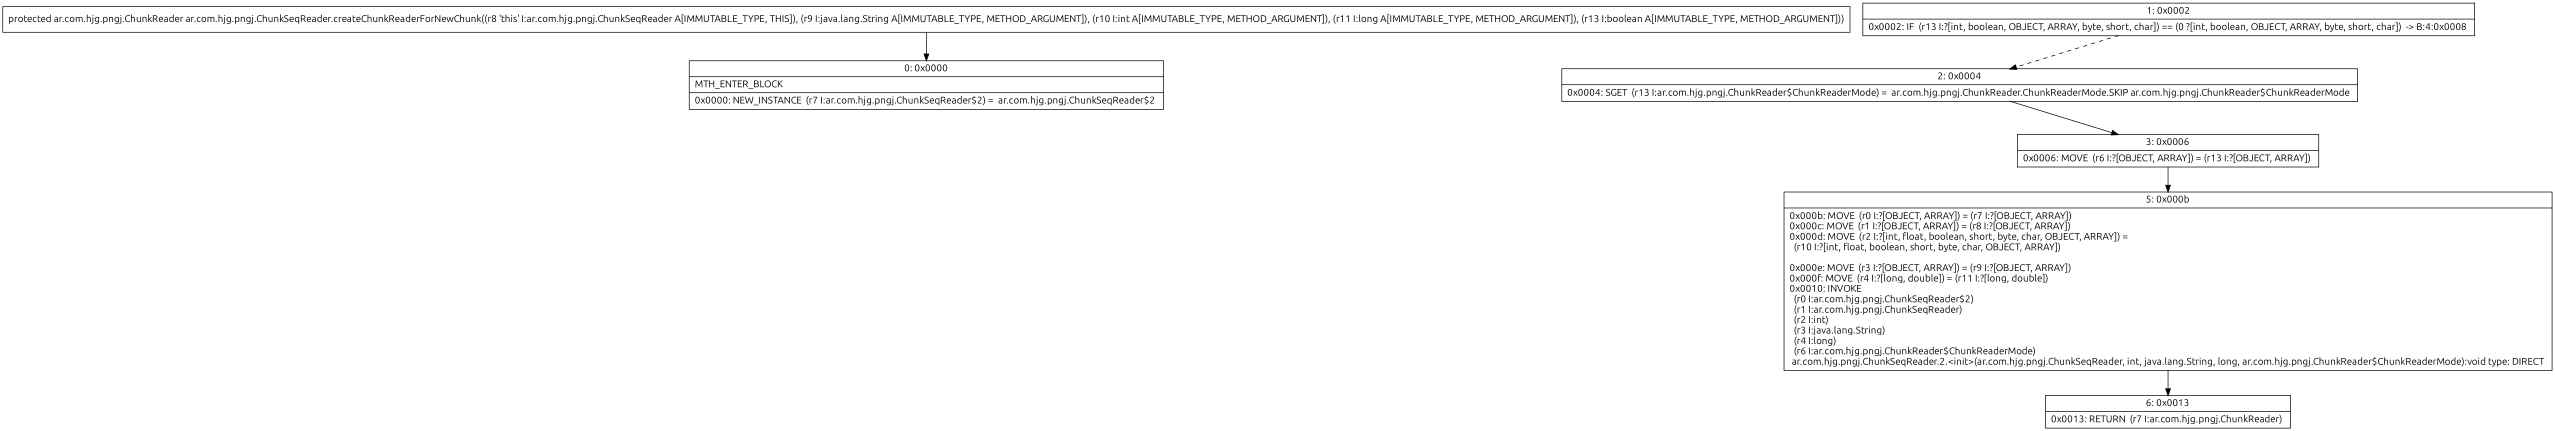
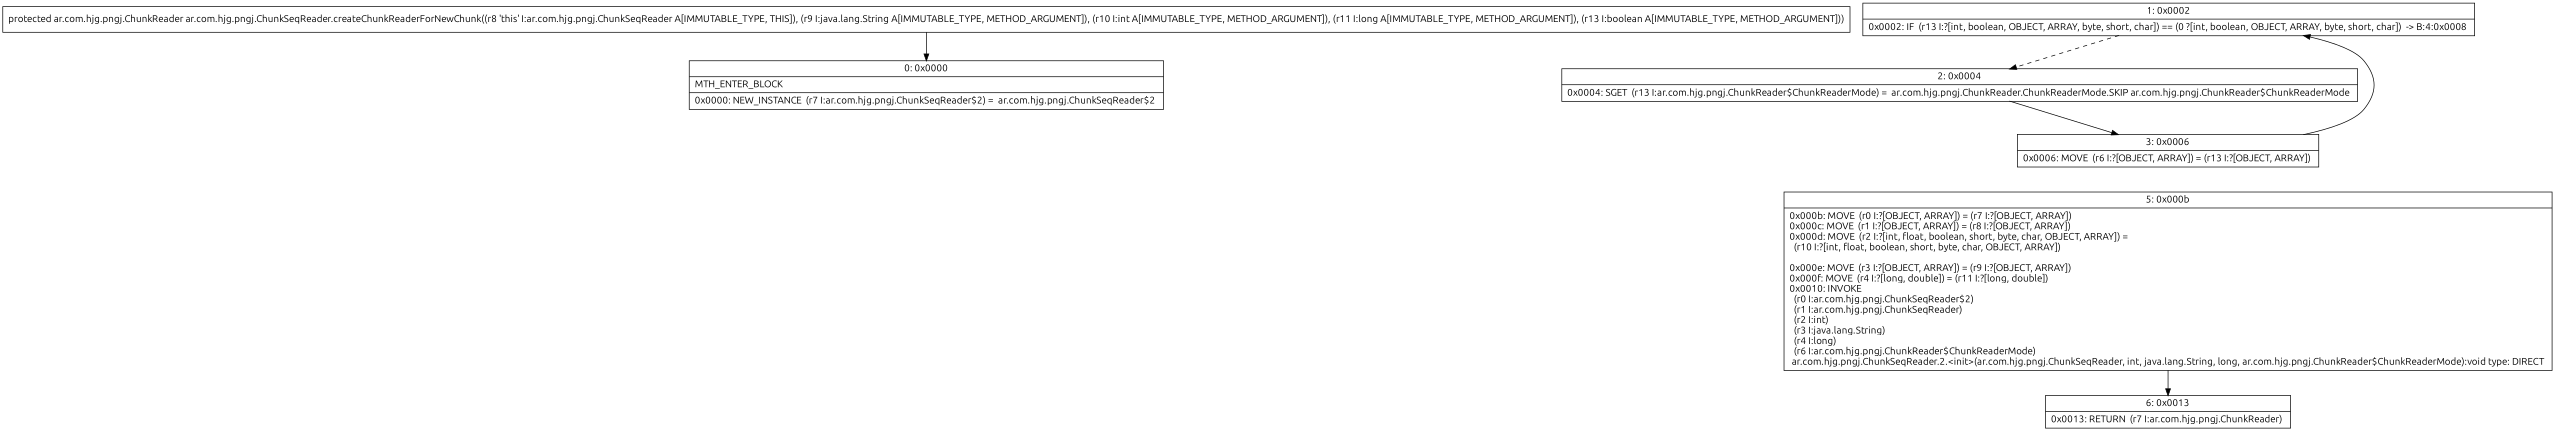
edge "3: 0x0006" -> "5: 0x000b": now "3: 0x0006" -> "1: 0x0002"
